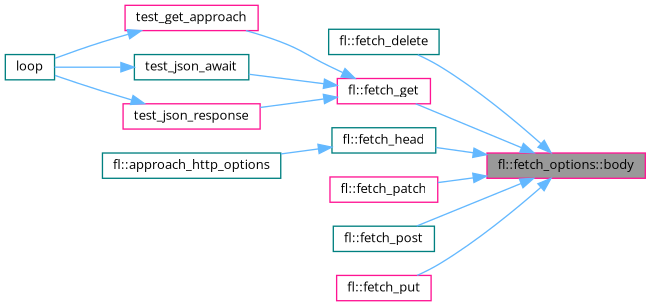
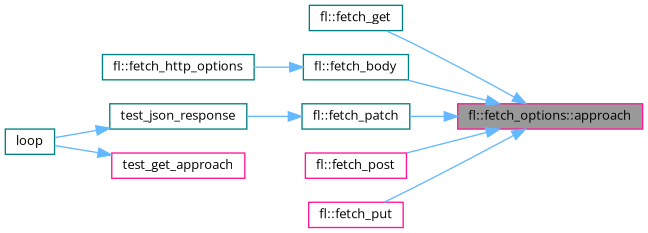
node "fl::fetch_delete": removed
edge "test_get_approach" -> "fl::fetch_get": removed
node "test_json_await": removed
node "fl::fetch_get": color deeppink -> teal
edge "test_json_response" -> "fl::fetch_get": now "test_json_response" -> "fl::fetch_patch"
node "test_json_response": color deeppink -> teal
node "fl::fetch_head": label "fl::fetch_head" -> "fl::fetch_body"
node "fl::approach_http_options": label "fl::approach_http_options" -> "fl::fetch_http_options"
node "fl::fetch_options::body": label "fl::fetch_options::body" -> "fl::fetch_options::approach"
node "fl::fetch_patch": color deeppink -> teal
node "fl::fetch_post": color teal -> deeppink
